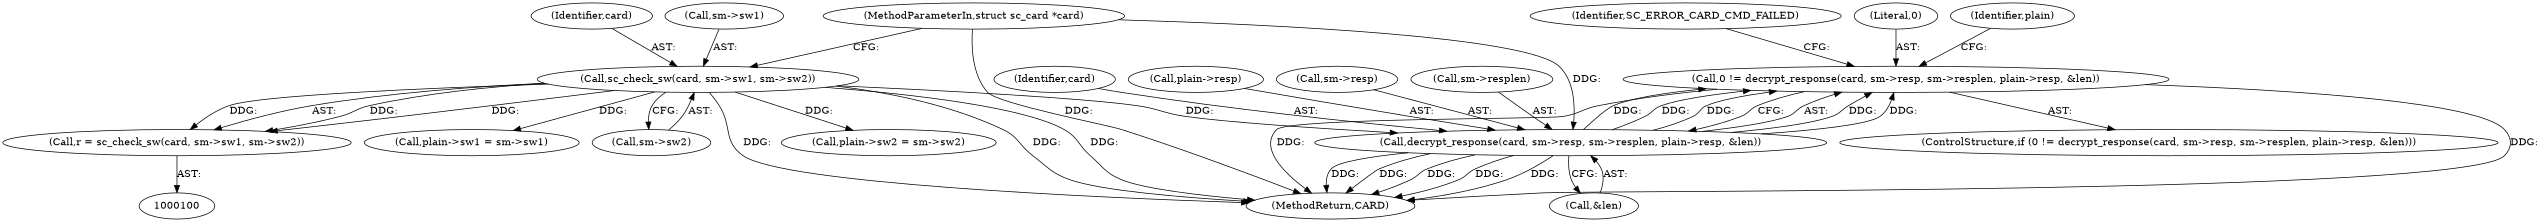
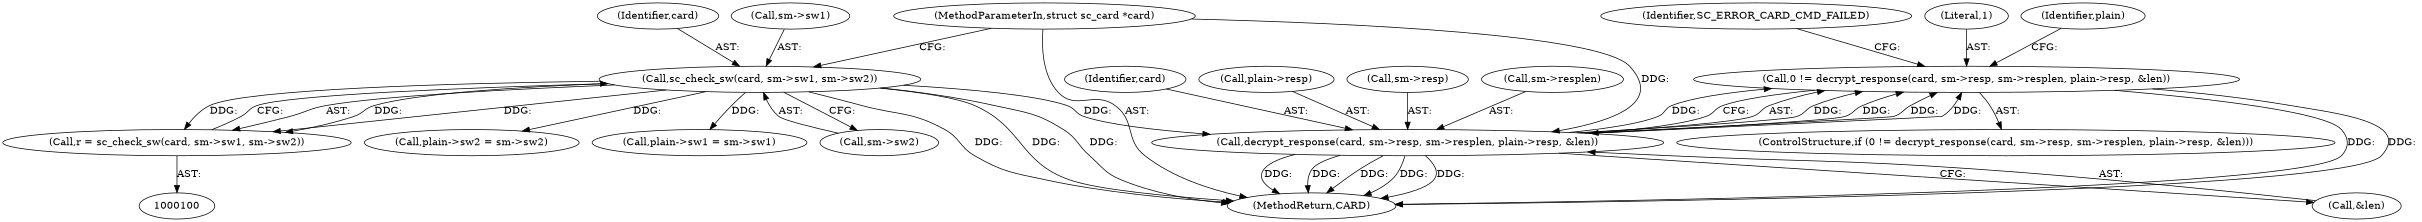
node "(Literal,0)": label "(Literal,0)" -> "(Literal,1)"
edge "(Call,r = sc_check_sw(card, sm->sw1, sm->sw2))" -> "(Call,sc_check_sw(card, sm->sw1, sm->sw2))": added, label "CFG:"
edge "(MethodParameterIn,struct sc_card *card)" -> "(MethodReturn,CARD)": label "DDG: " -> "AST: "
